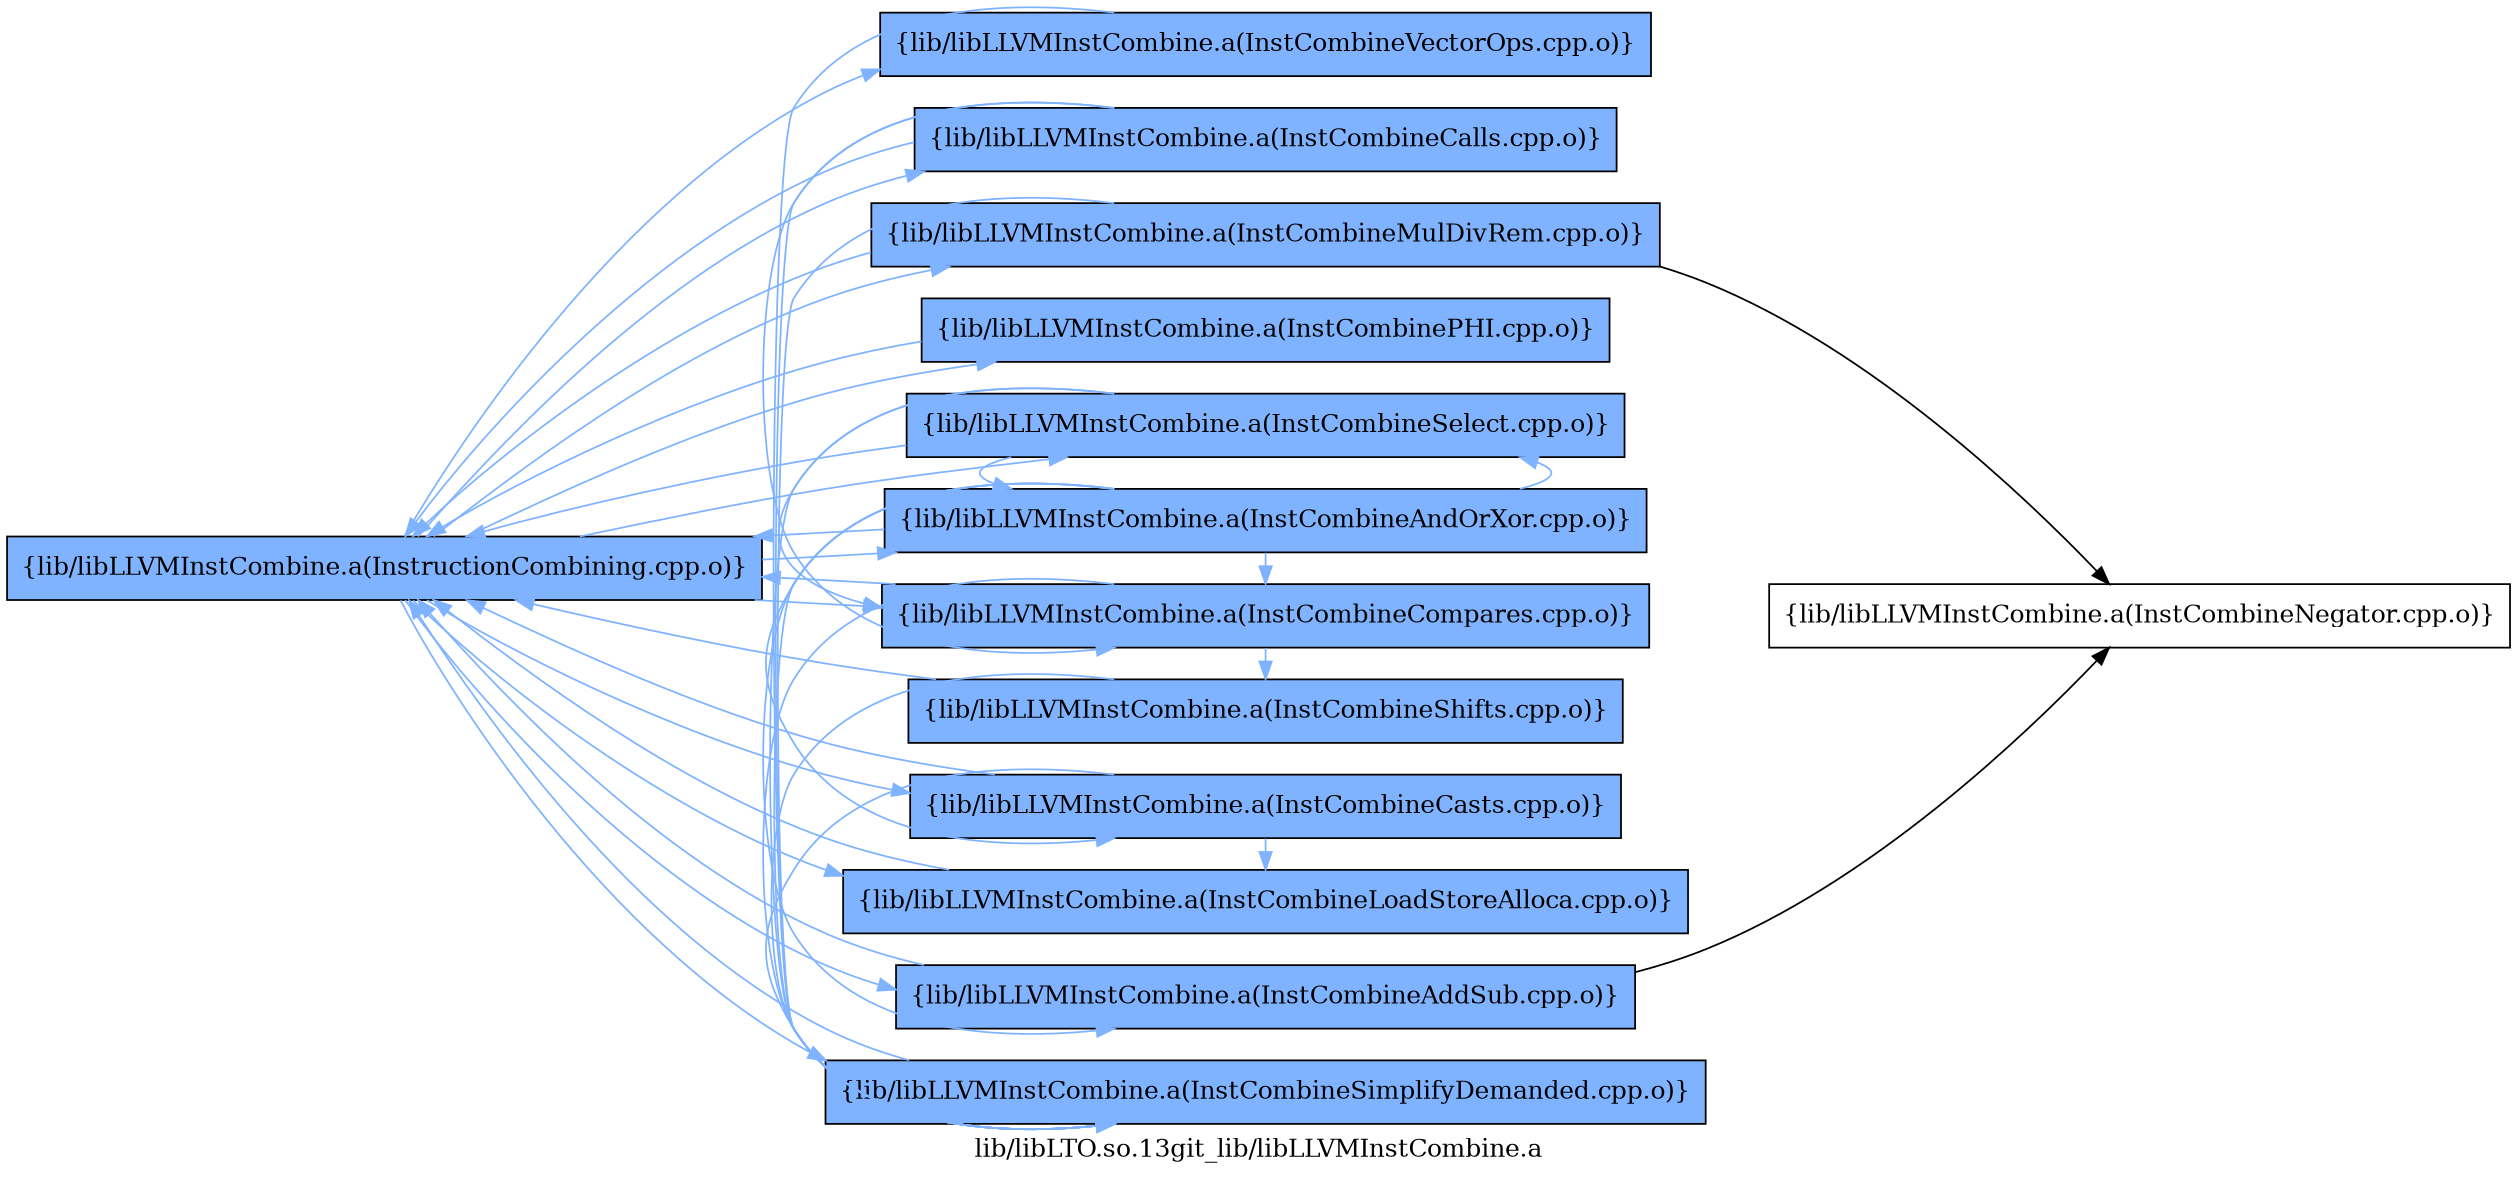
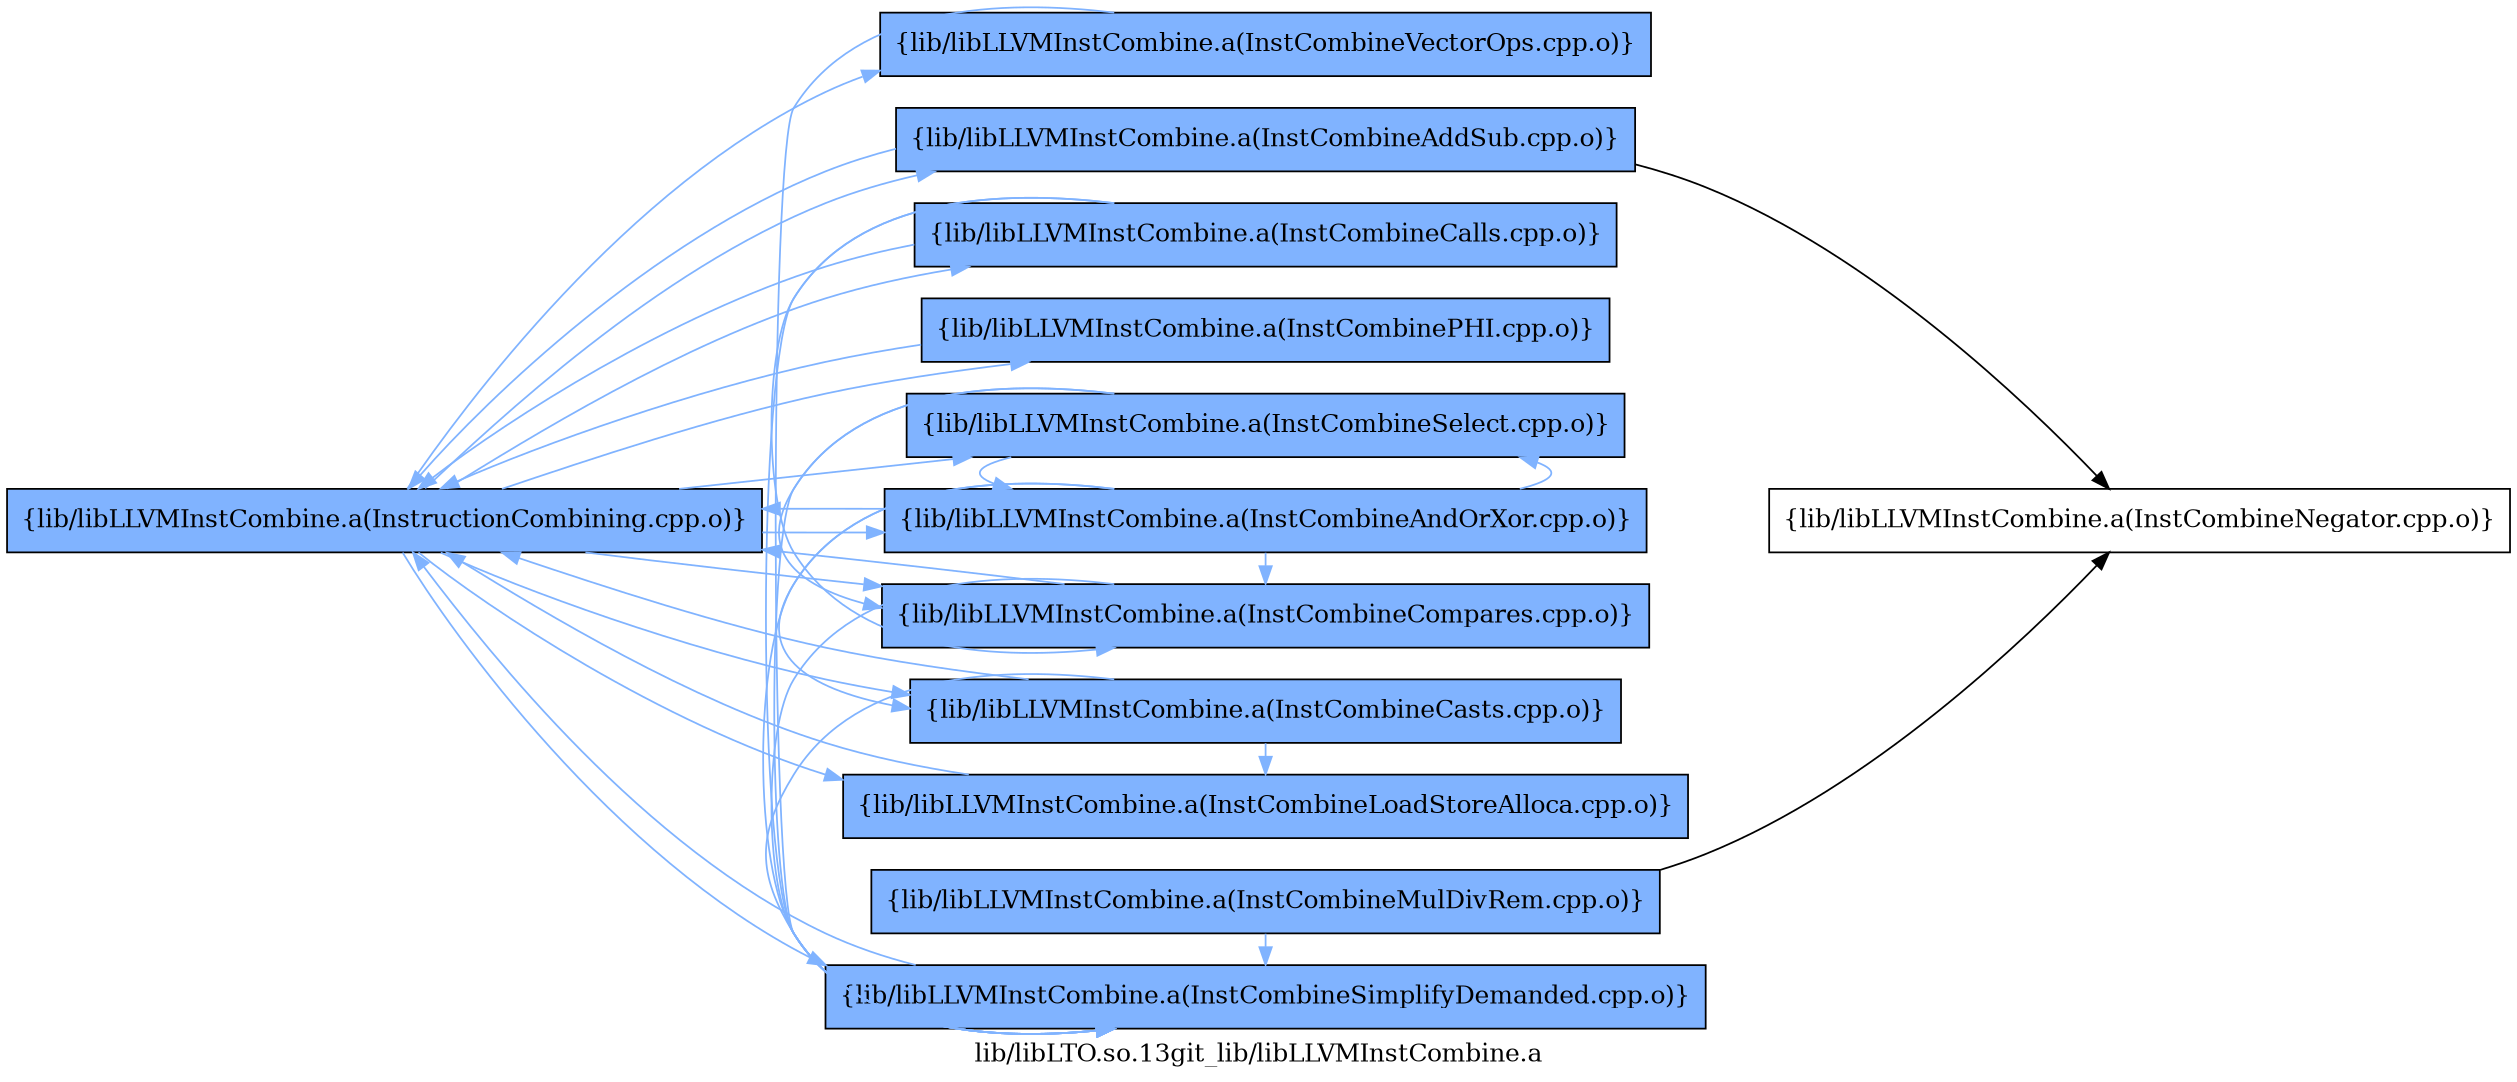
edge "{lib/libLLVMInstCombine.a(InstCombineMulDivRem.cpp.o)}" -> "{lib/libLLVMInstCombine.a(InstructionCombining.cpp.o)}": removed
edge "{lib/libLLVMInstCombine.a(InstructionCombining.cpp.o)}" -> "{lib/libLLVMInstCombine.a(InstCombineMulDivRem.cpp.o)}": removed
edge "{lib/libLLVMInstCombine.a(InstCombineSelect.cpp.o)}" -> "{lib/libLLVMInstCombine.a(InstructionCombining.cpp.o)}": removed
node "{lib/libLLVMInstCombine.a(InstCombineShifts.cpp.o)}": removed
edge "{lib/libLLVMInstCombine.a(InstCombineAndOrXor.cpp.o)}" -> "{lib/libLLVMInstCombine.a(InstCombineAddSub.cpp.o)}": removed
